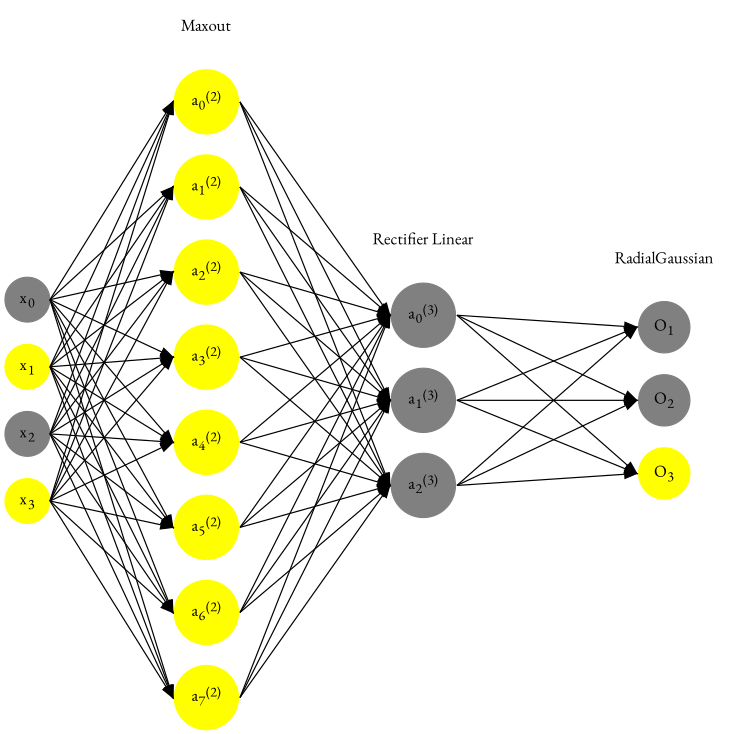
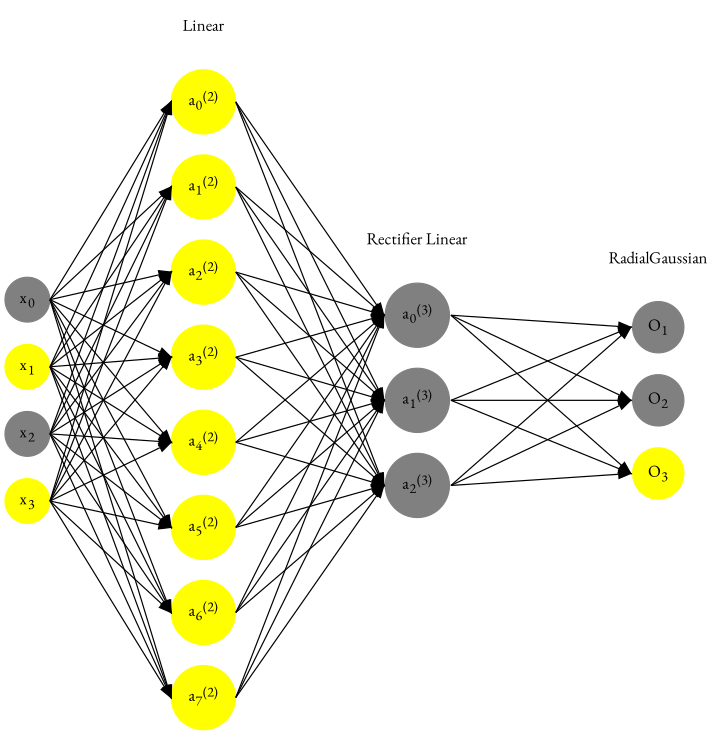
node "Maxout": label "Maxout" -> "Linear"
